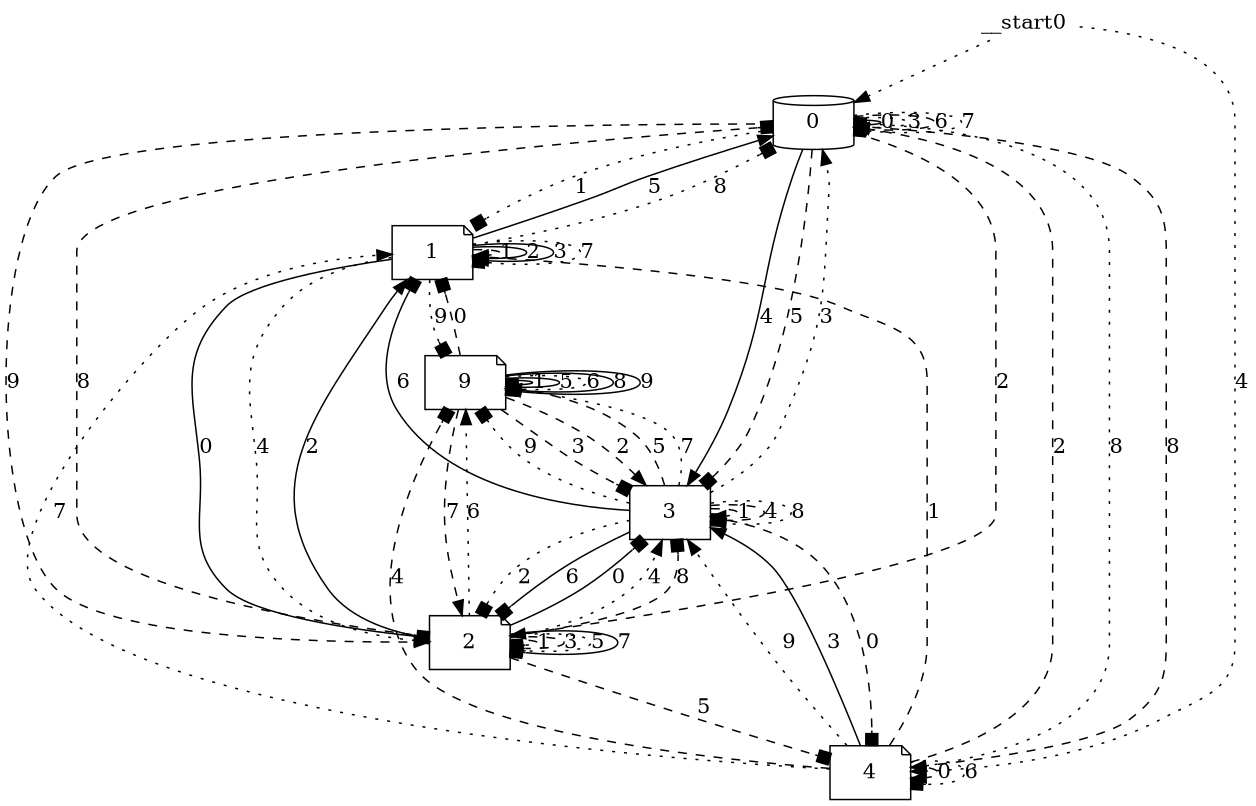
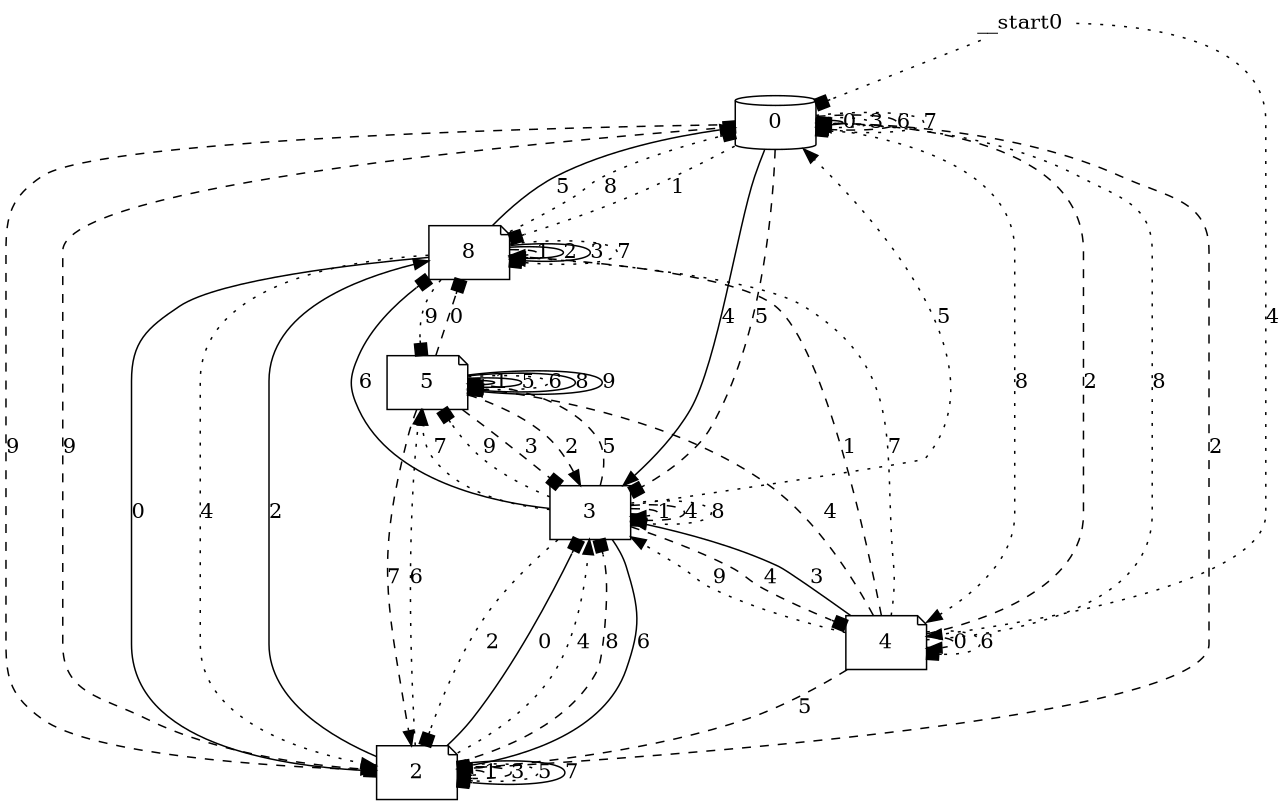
edge "__start0" -> "0": arrowhead normal -> box
node "1": label "1" -> "8"
edge "3" -> "0": label "3" -> "5"
edge "2" -> "0": label "8" -> "9"
node "9": label "9" -> "5"
edge "0" -> "4": style dashed -> dotted
edge "3" -> "4": label "0" -> "4"
edge "2" -> "4": reversed
